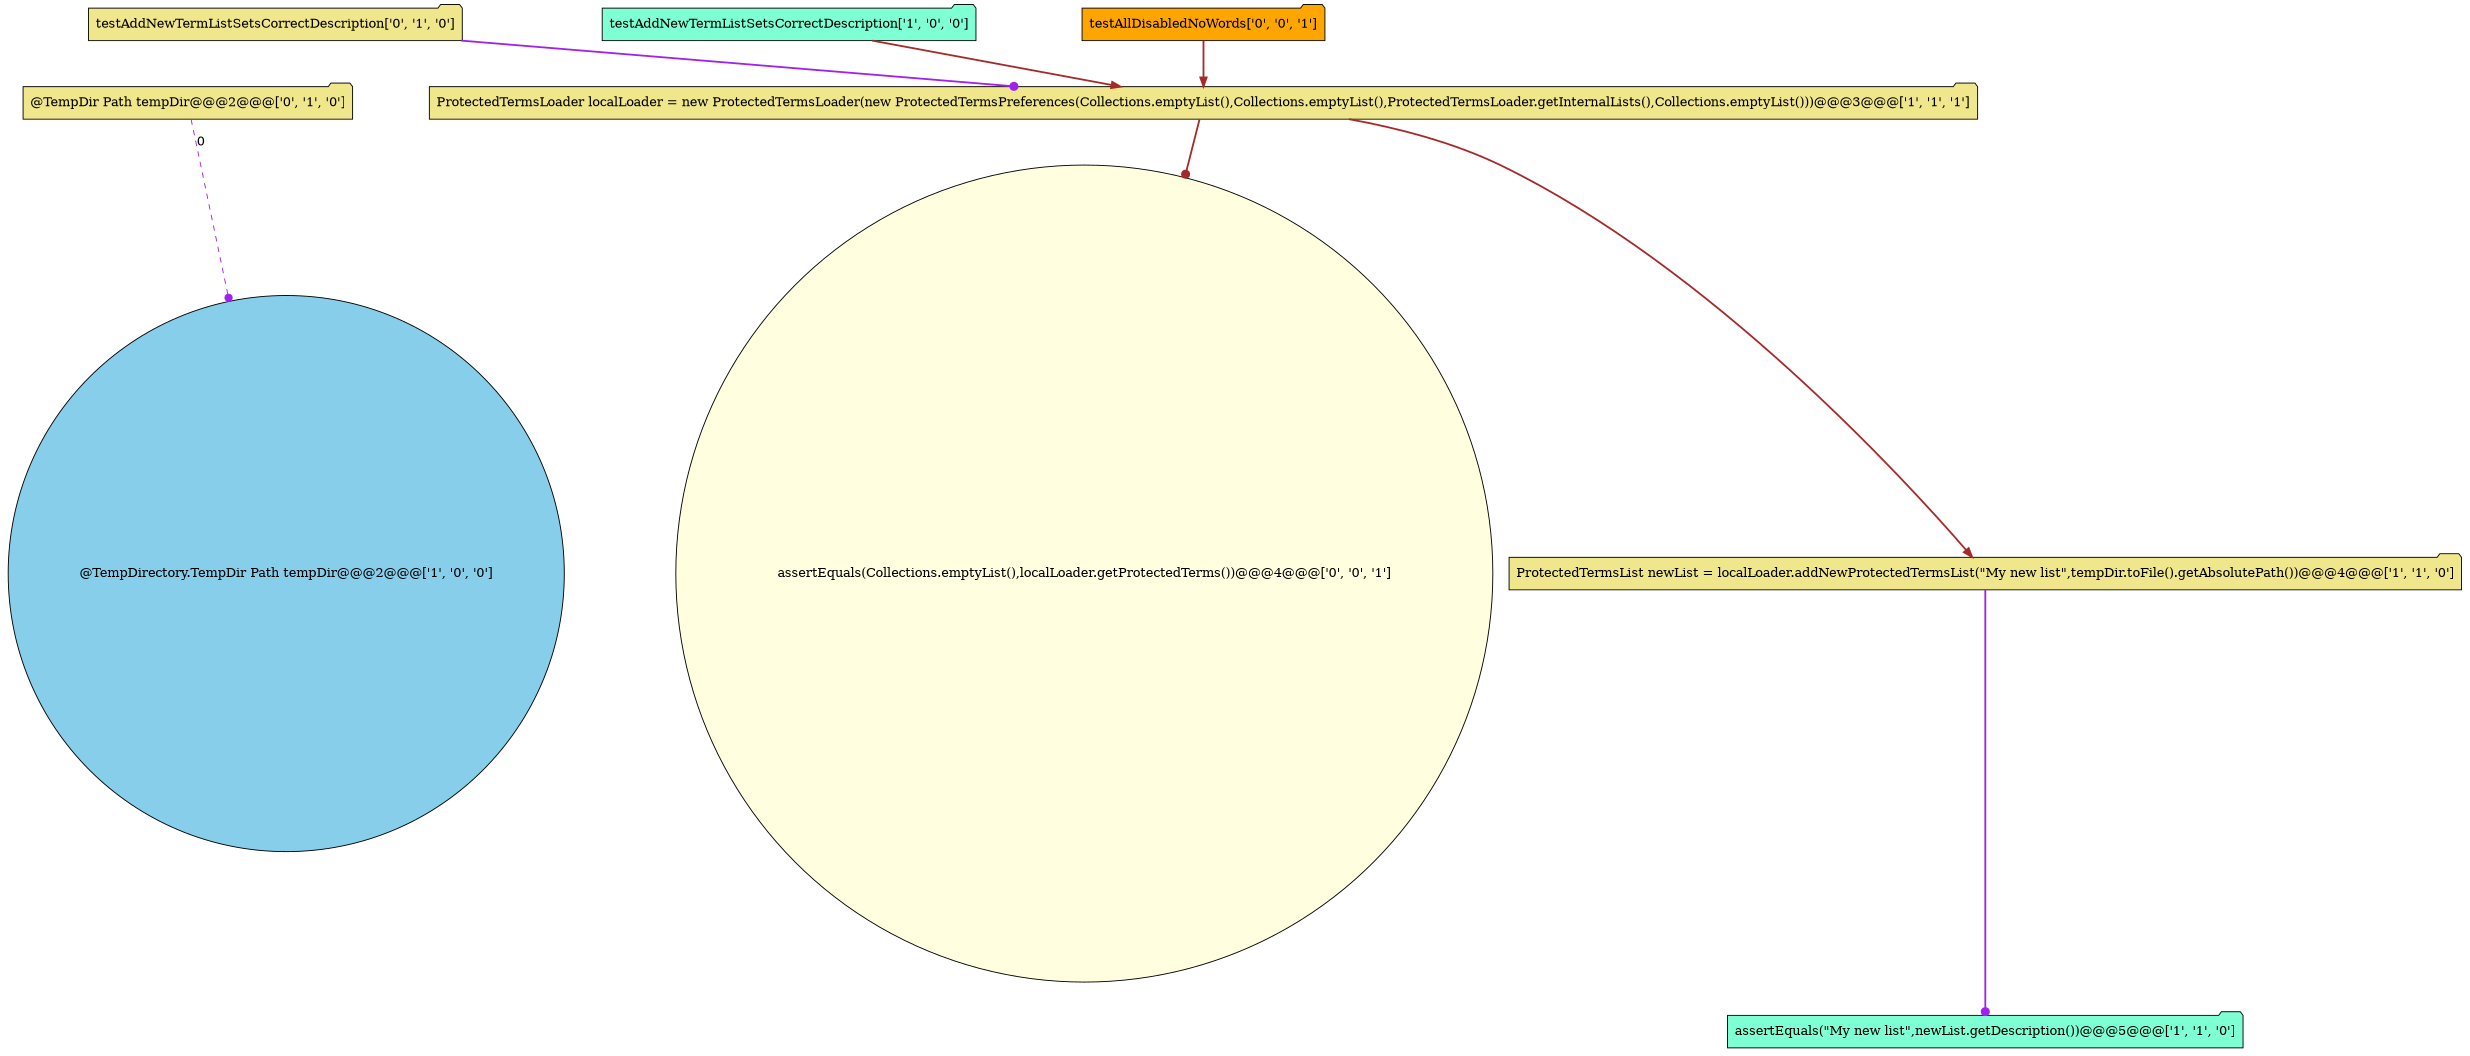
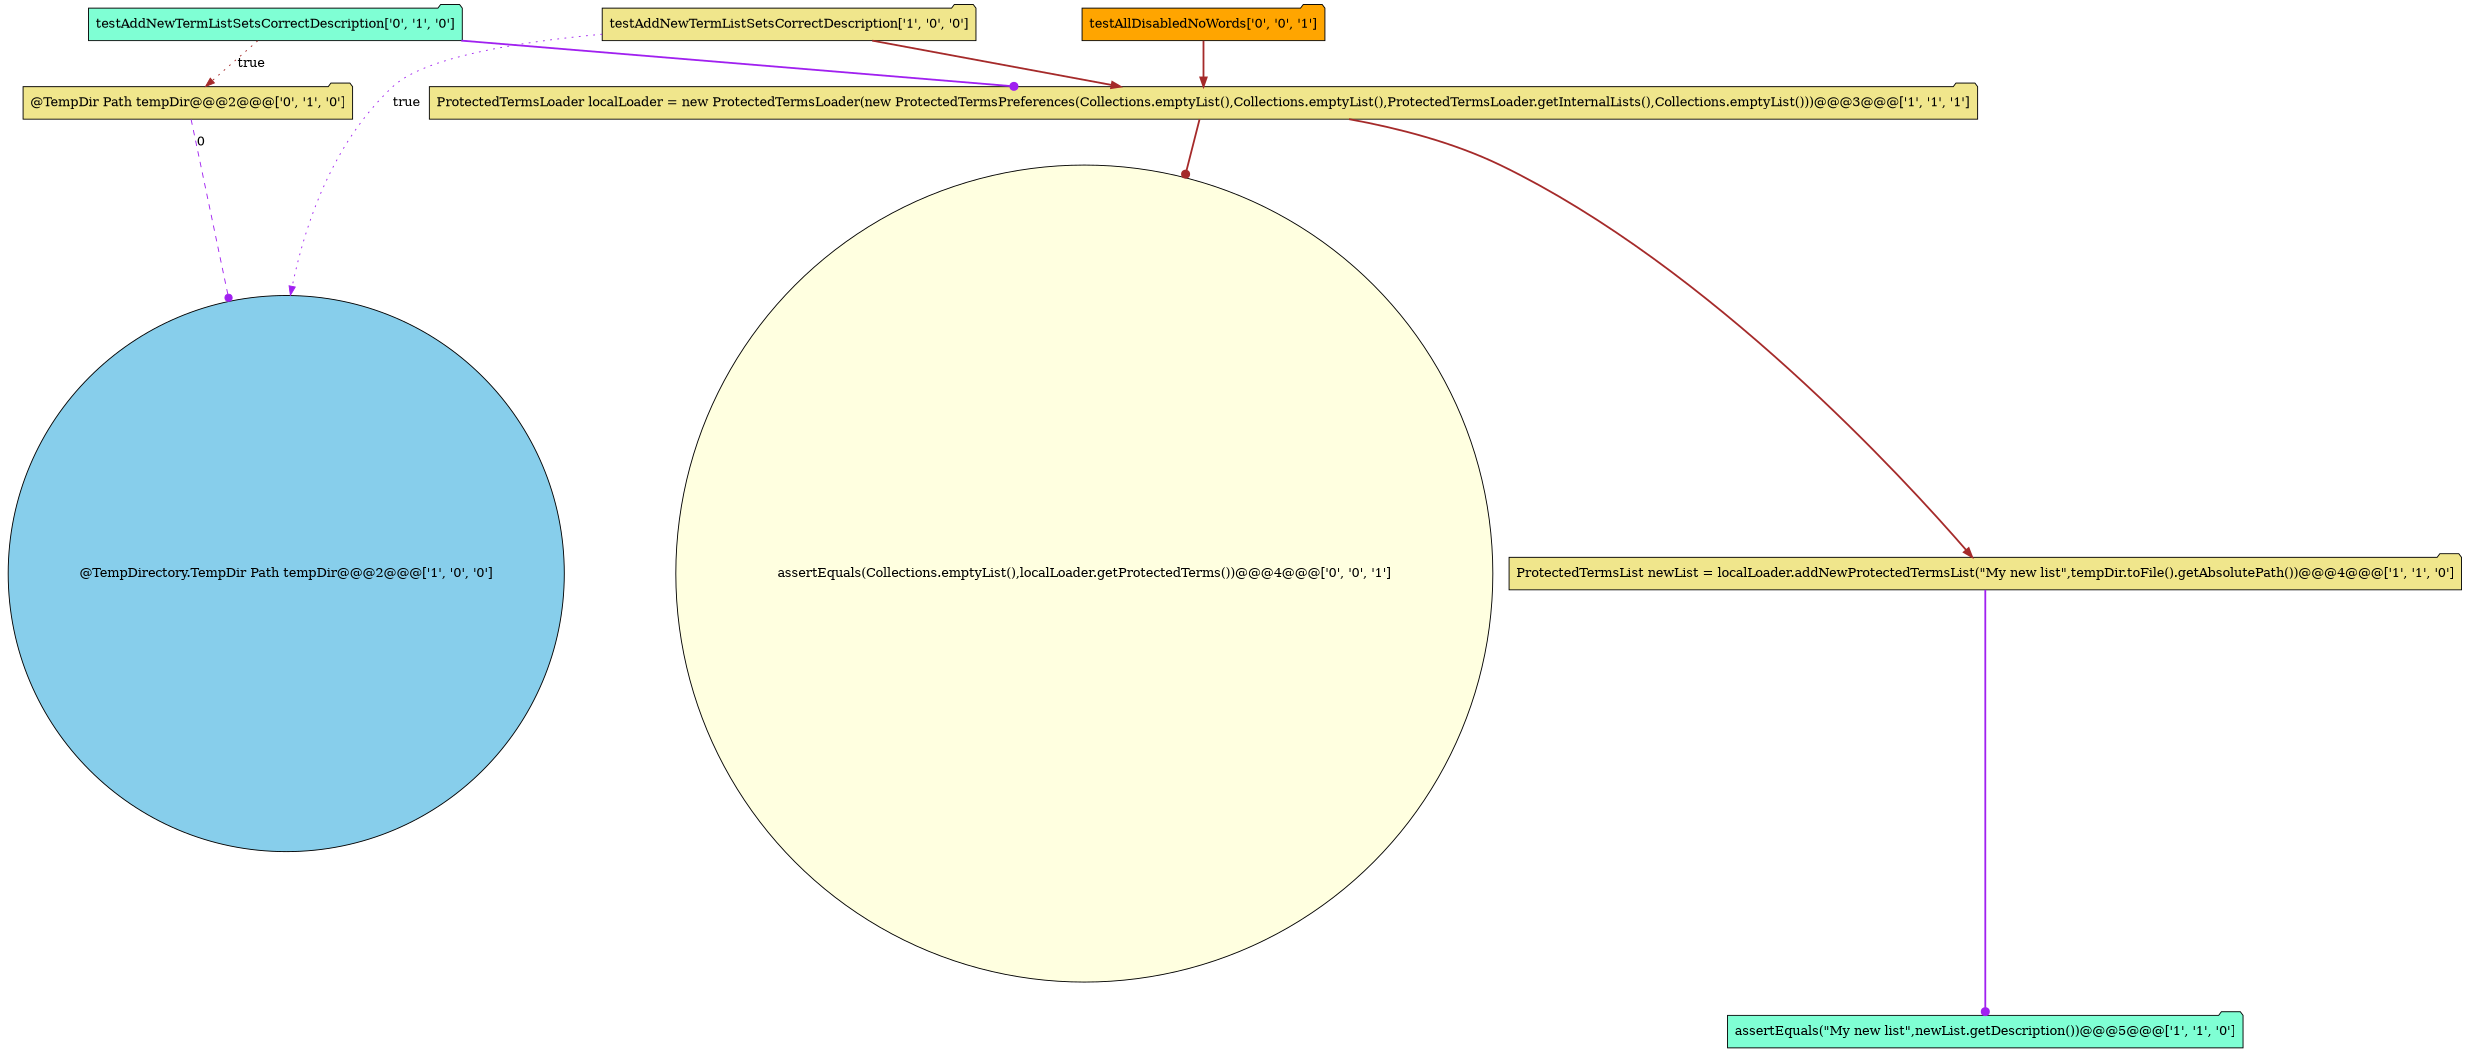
node "testAddNewTermListSetsCorrectDescription['0', '1', '0']": fillcolor khaki -> aquamarine
node "testAddNewTermListSetsCorrectDescription['1', '0', '0']": fillcolor aquamarine -> khaki
edge "testAddNewTermListSetsCorrectDescription['0', '1', '0']" -> "@TempDir Path tempDir@@@2@@@['0', '1', '0']": added, label "true"
edge "testAddNewTermListSetsCorrectDescription['1', '0', '0']" -> "@TempDirectory.TempDir Path tempDir@@@2@@@['1', '0', '0']": added, label "true"
